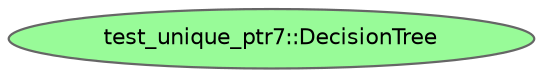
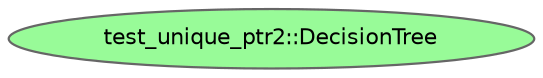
node "test_unique_ptr7::DecisionTree": label "test_unique_ptr7::DecisionTree" -> "test_unique_ptr2::DecisionTree"
